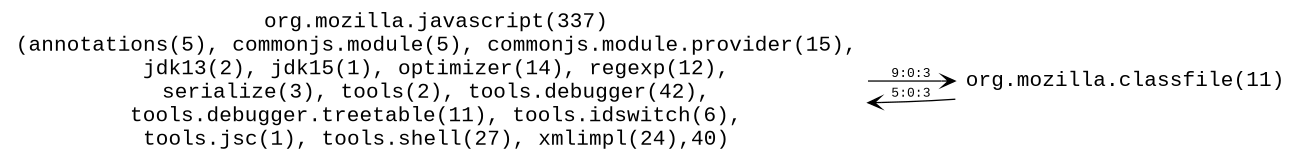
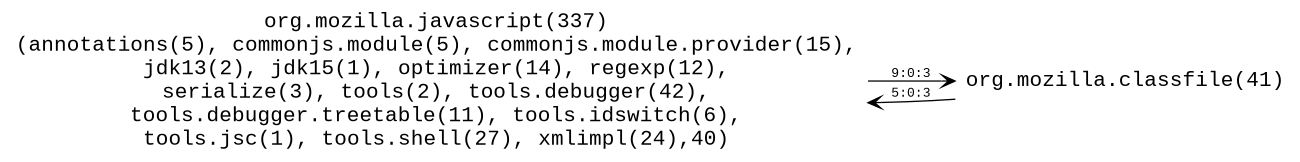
node "org.mozilla.classfile(11)": label "org.mozilla.classfile(11)" -> "org.mozilla.classfile(41)"
